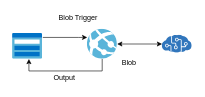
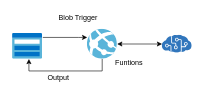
node "Blob": label "Blob" -> "Funtions"
node "Output": moved (65, 78) -> (59, 78)
